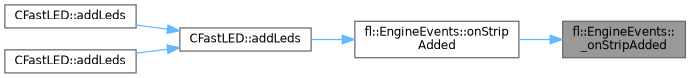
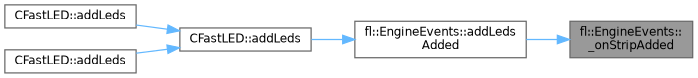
node "fl::EngineEvents::onStrip Added": label "fl::EngineEvents::onStrip Added" -> "fl::EngineEvents::addLeds Added"
